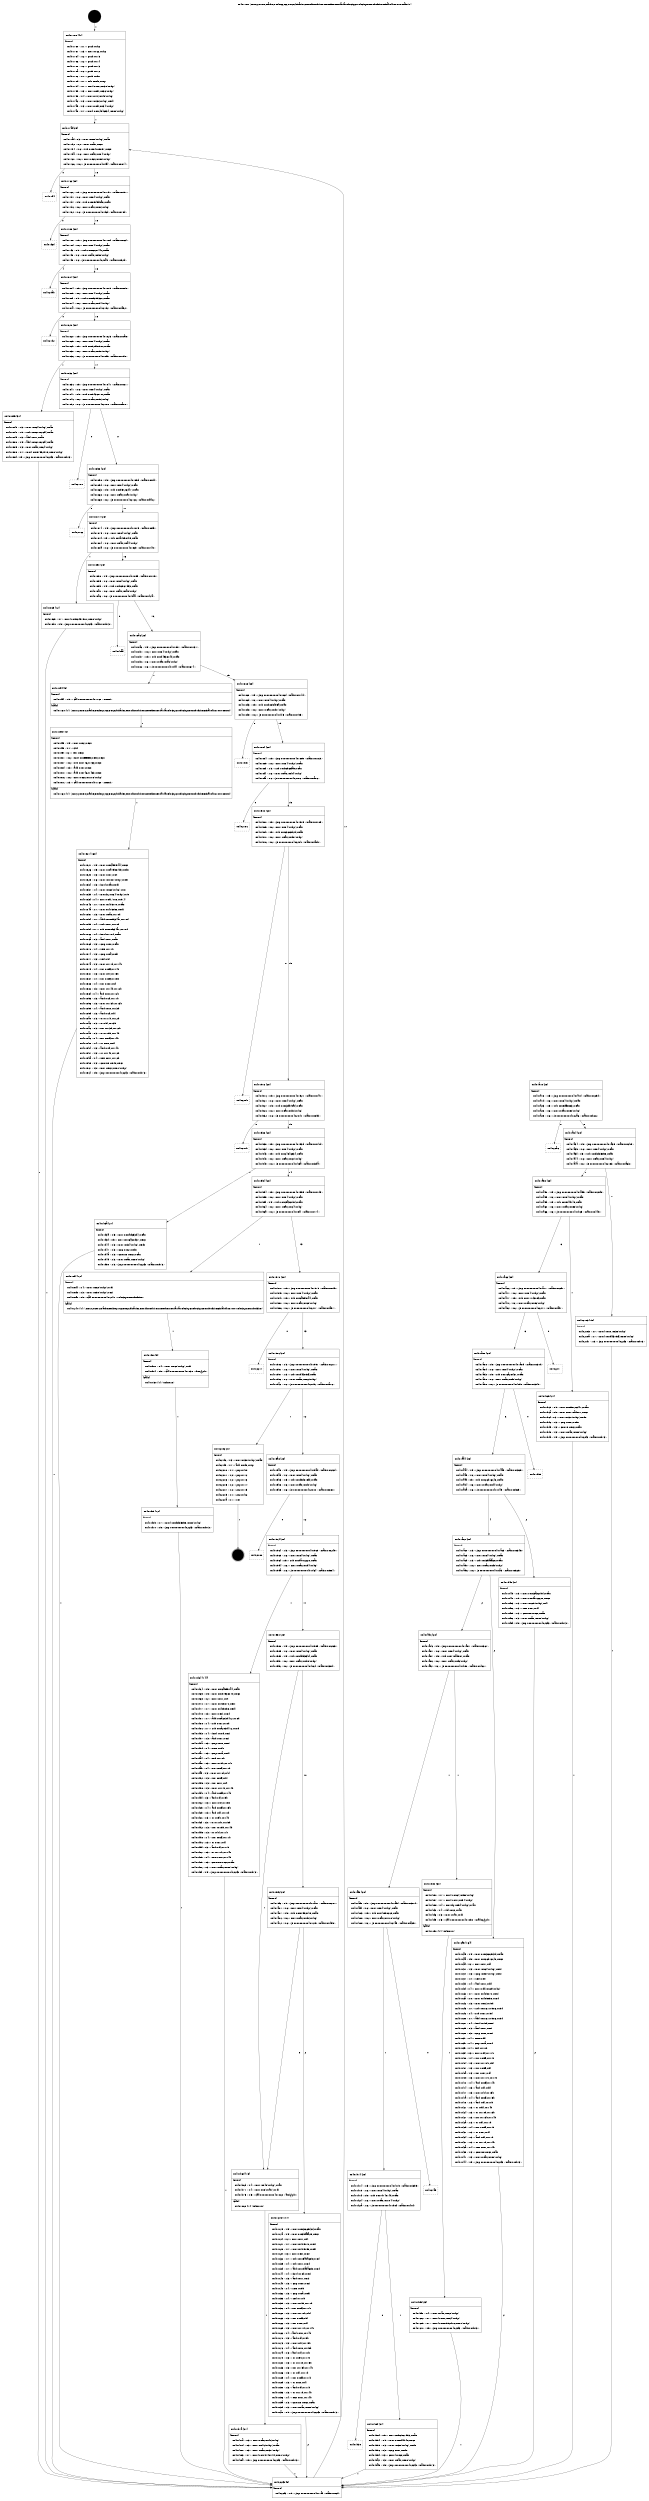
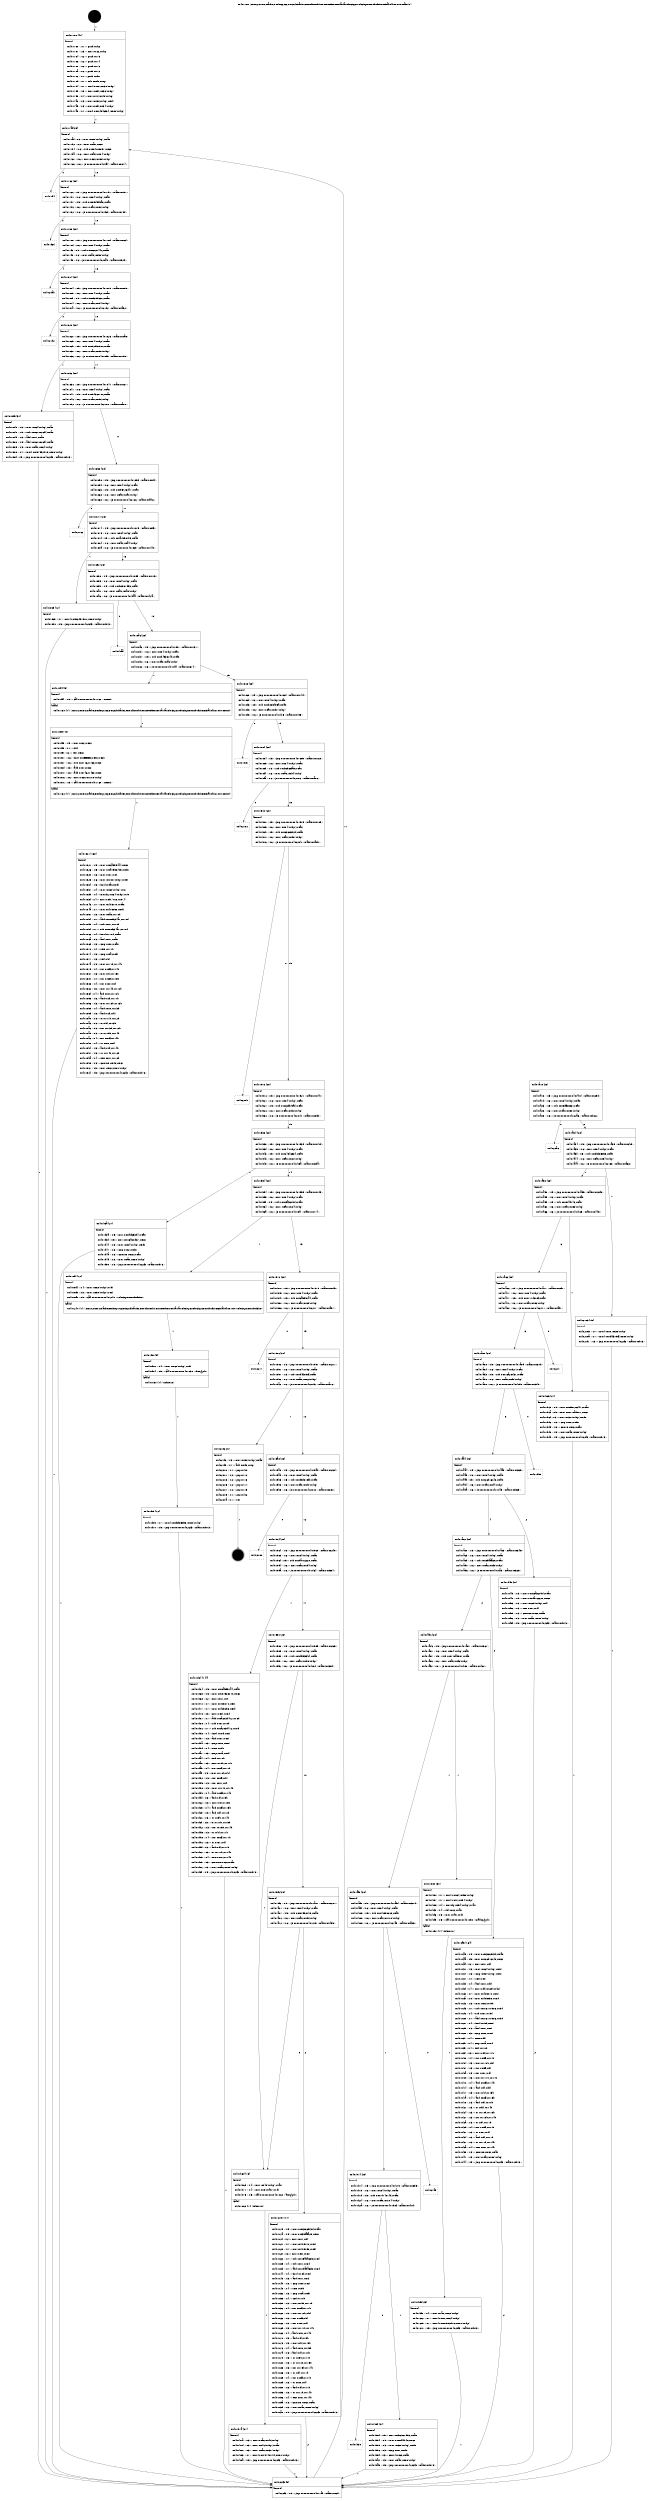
node "0x402180": removed
node "0x40201b": removed
